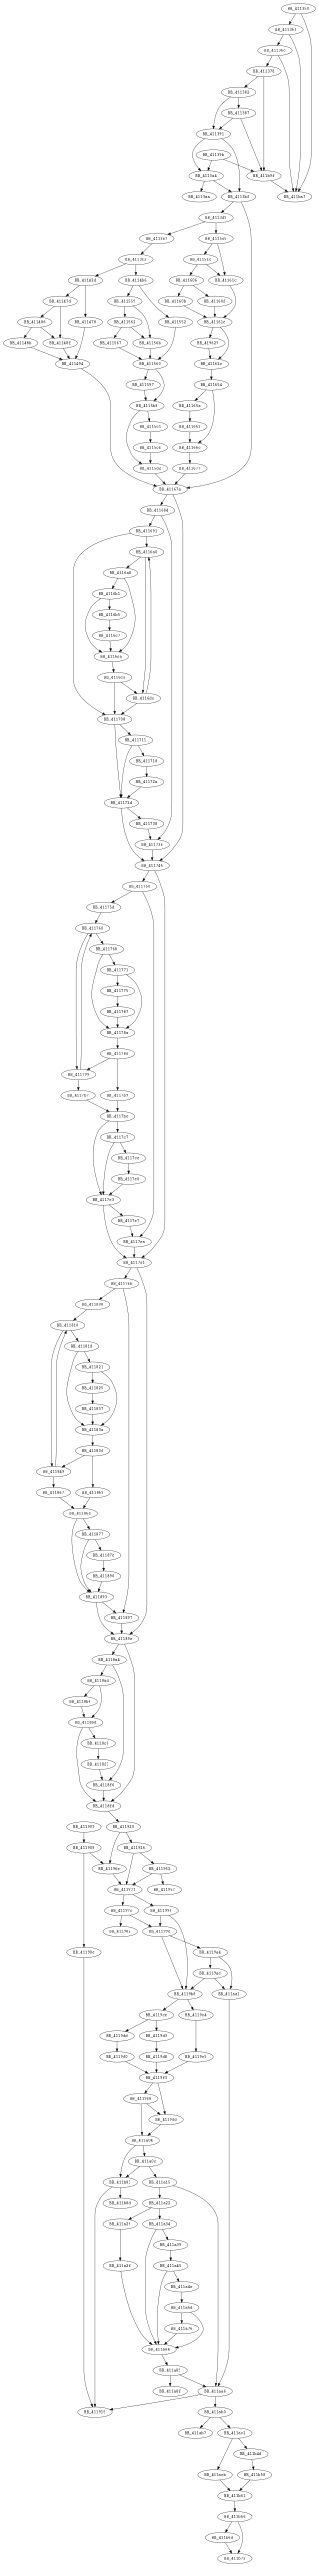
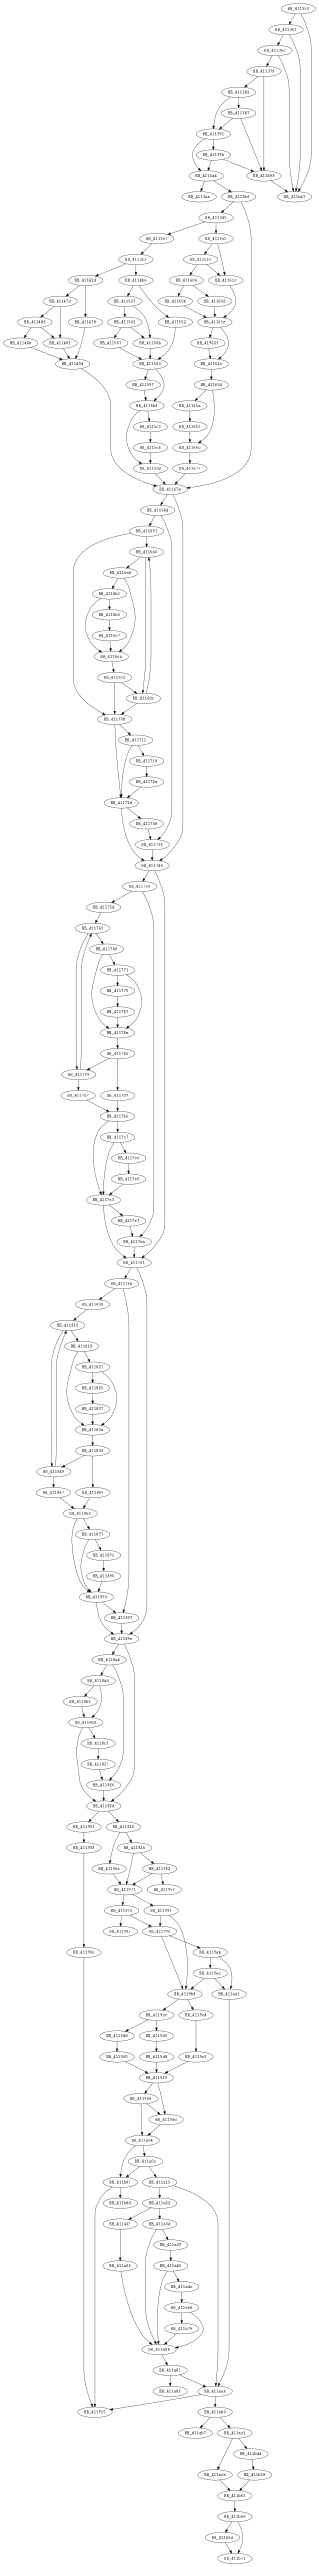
edge "BB_411391" -> "BB_4113bf": now "BB_411391" -> "BB_41139b"
edge "BB_4118fd" -> "BB_411903": added
edge "BB_411908" -> "BB_41196e": removed
